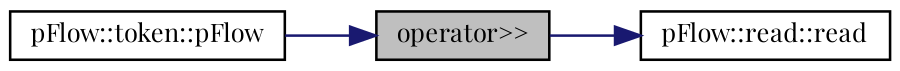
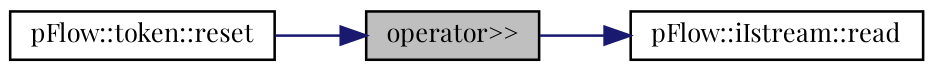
node "pFlow::token::pFlow": label "pFlow::token::pFlow" -> "pFlow::token::reset"
node "pFlow::read::read": label "pFlow::read::read" -> "pFlow::iIstream::read"
